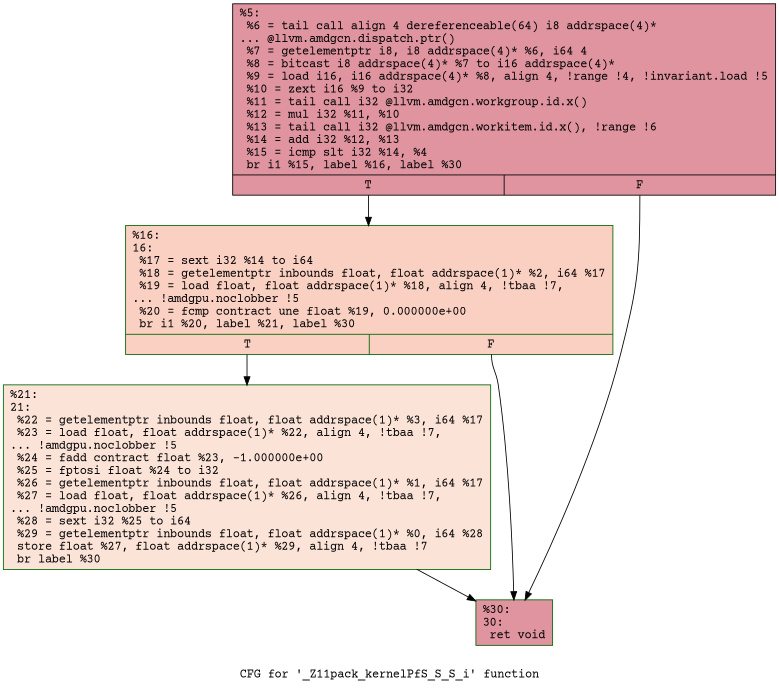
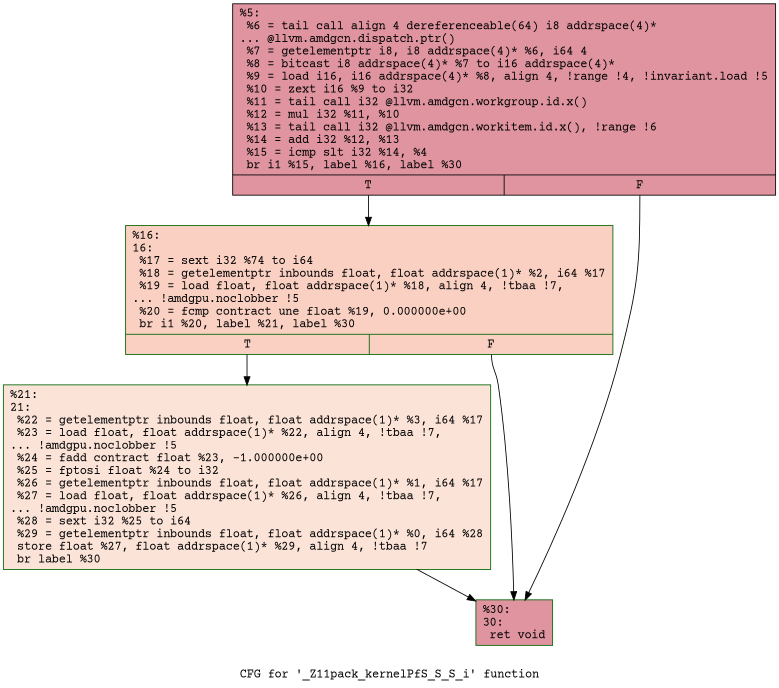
node "%16:": text "%17 = sext i32 %14 to i64" -> "%17 = sext i32 %74 to i64"
